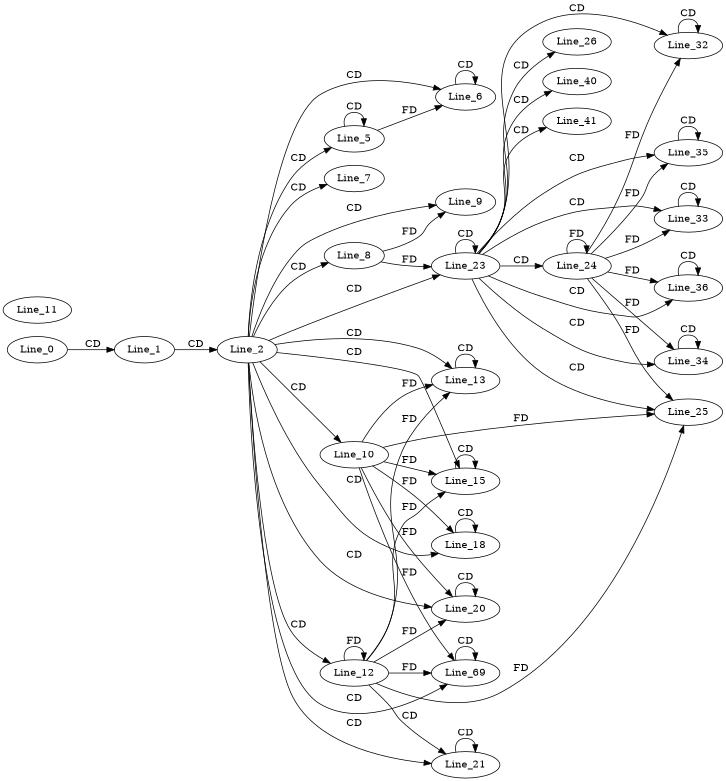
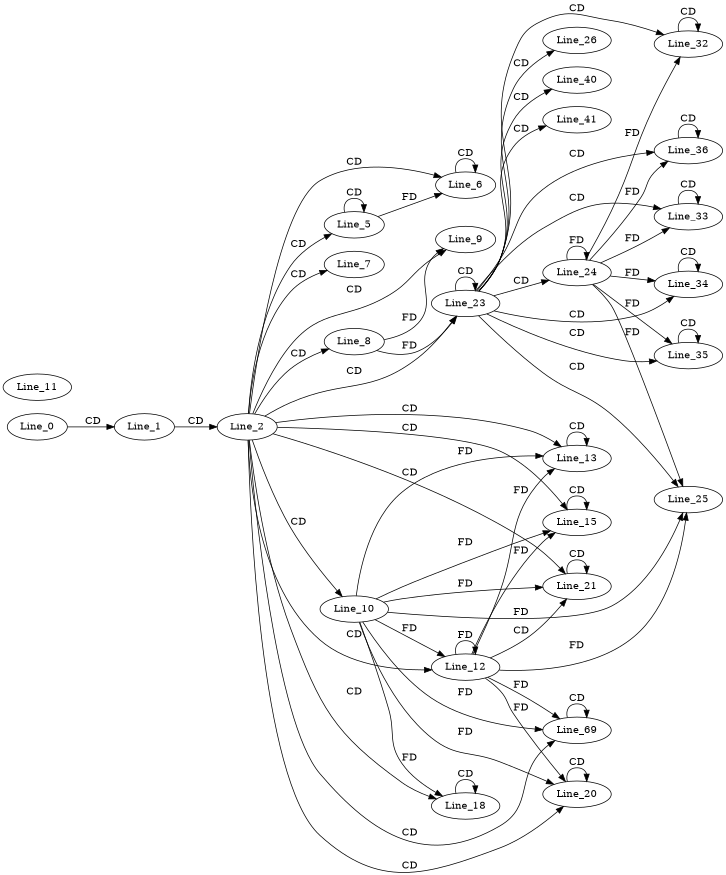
edge "Line_10" -> "Line_21": added, label "FD"
edge "Line_10" -> "Line_12": added, label "FD"
